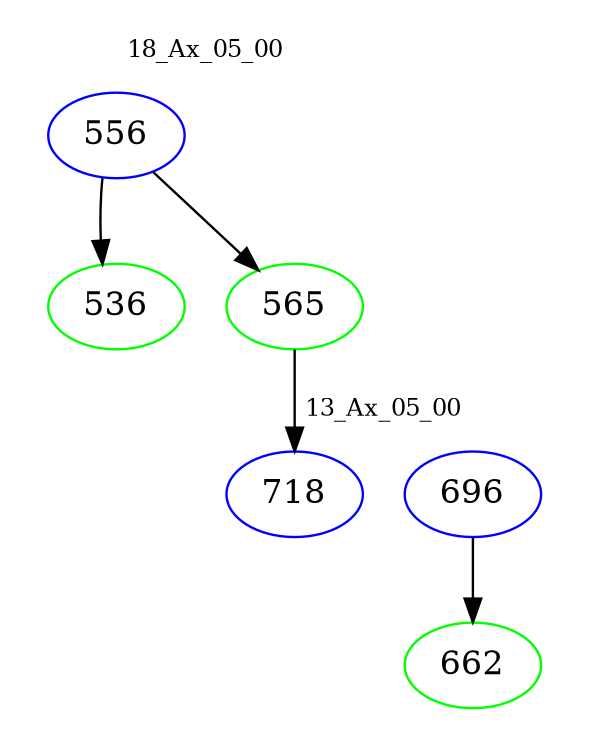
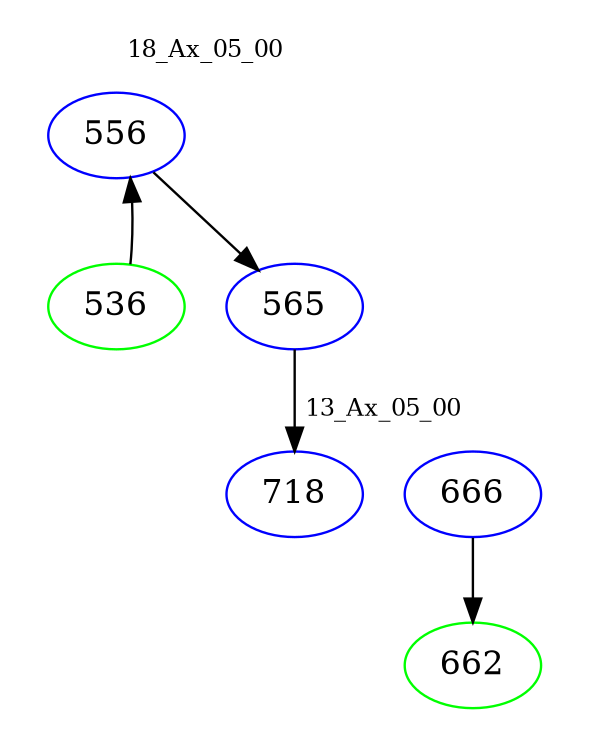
edge "556" -> "536": reversed
node "565": color green -> blue
node "696": label "696" -> "666"
